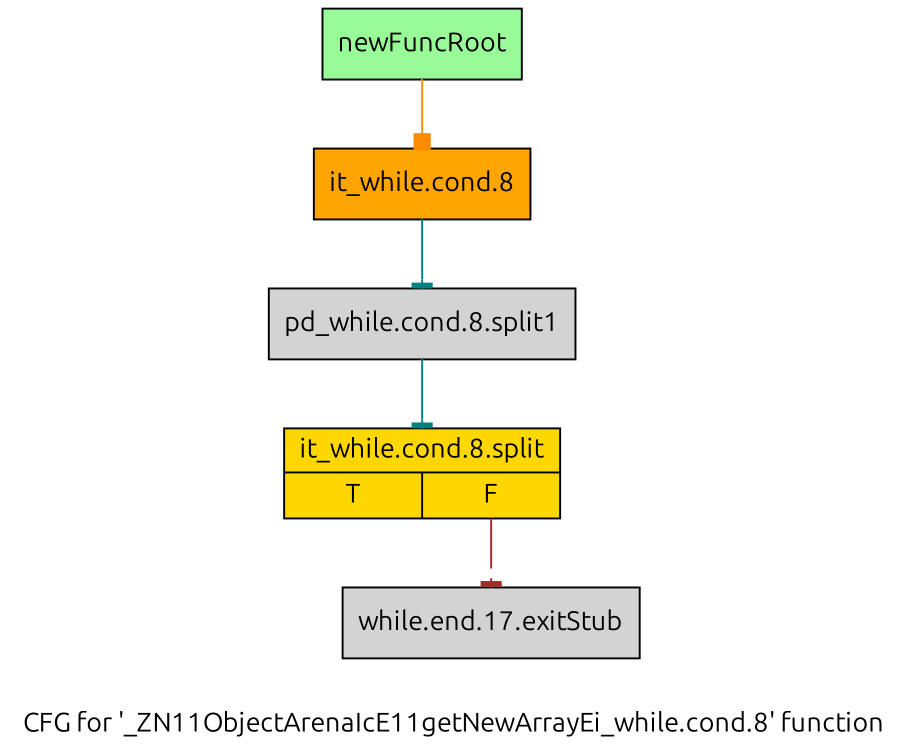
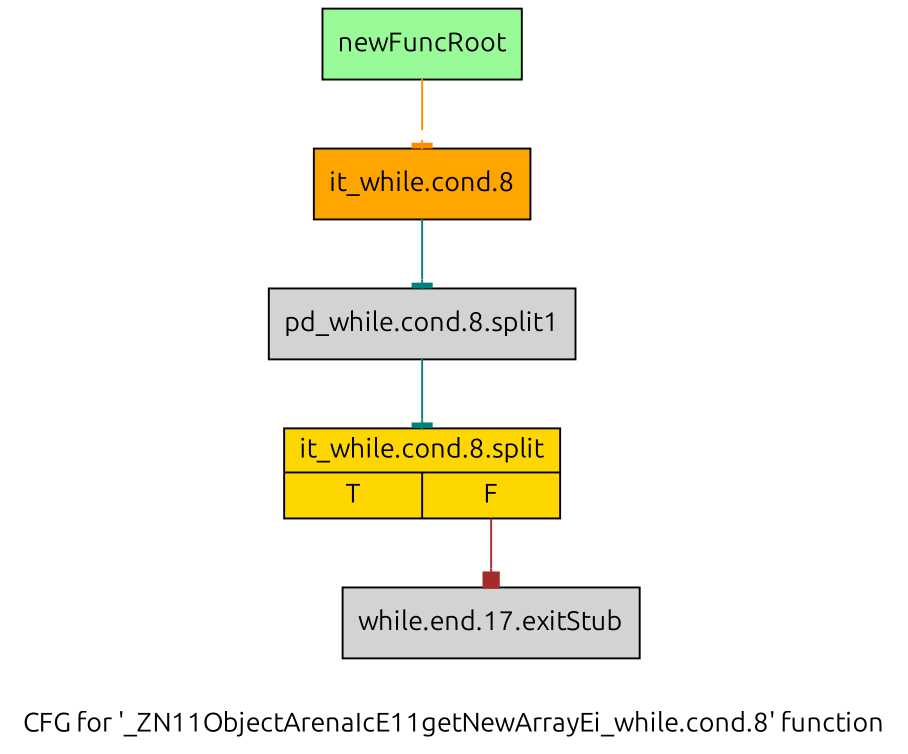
edge "newFuncRoot" -> "it_while.cond.8": arrowhead box -> tee
edge "it_while.cond.8.split" -> "while.end.17.exitStub": arrowhead tee -> box
